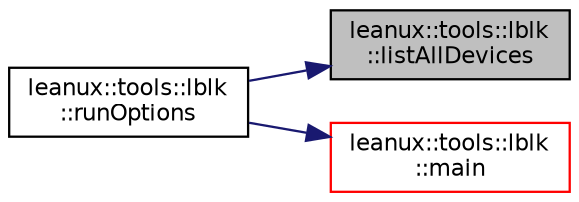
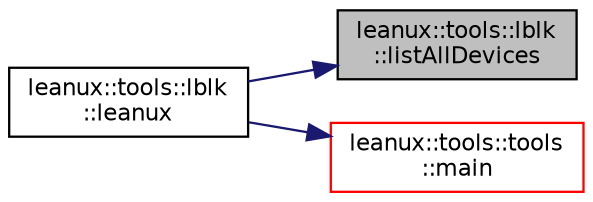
node "leanux::tools::lblk ::runOptions": label "leanux::tools::lblk ::runOptions" -> "leanux::tools::lblk ::leanux"
node "leanux::tools::lblk ::main": label "leanux::tools::lblk ::main" -> "leanux::tools::tools ::main"
